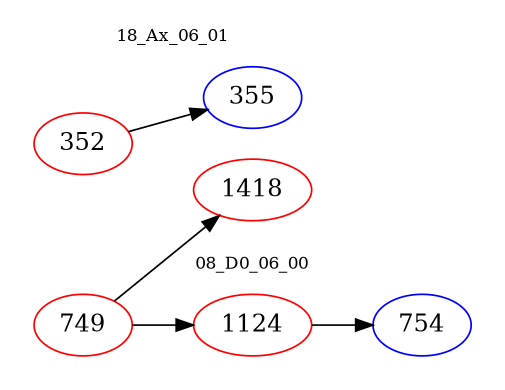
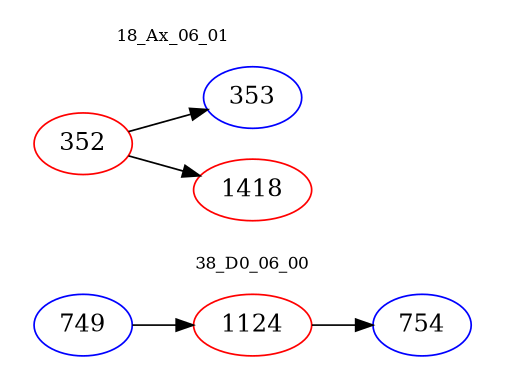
node "355": label "355" -> "353"
edge "749" -> "1418": now "352" -> "1418"
cluster "08_D0_06_00": label "08_D0_06_00" -> "38_D0_06_00"
node "749": color red -> blue
